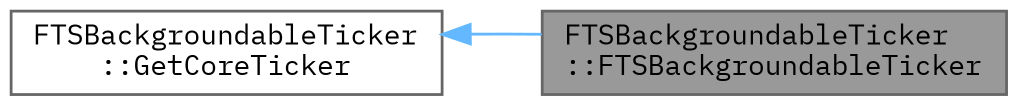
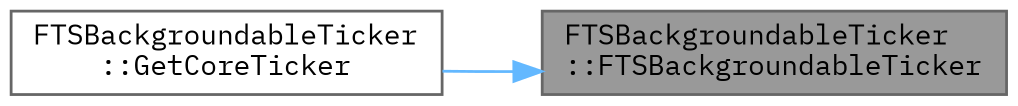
edge "FTSBackgroundableTicker ::FTSBackgroundableTicker" -> "FTSBackgroundableTicker ::GetCoreTicker": reversed
